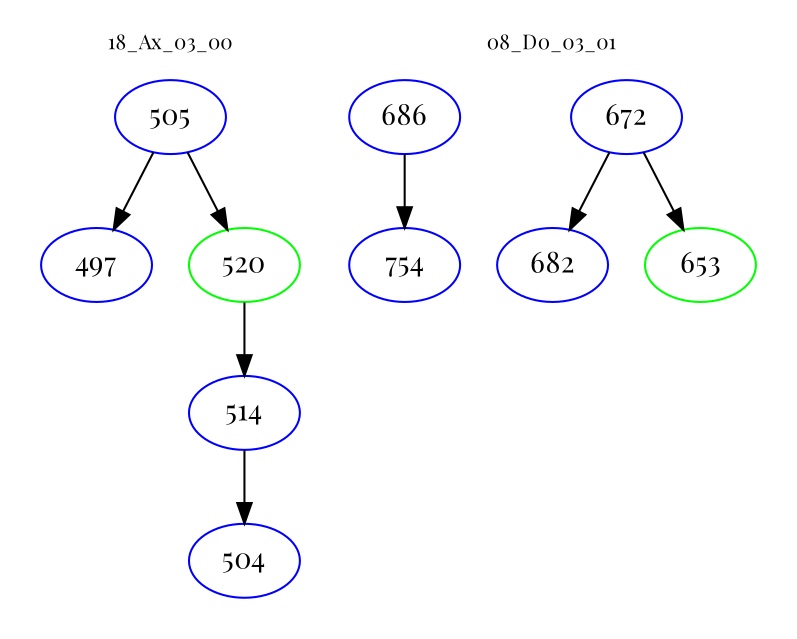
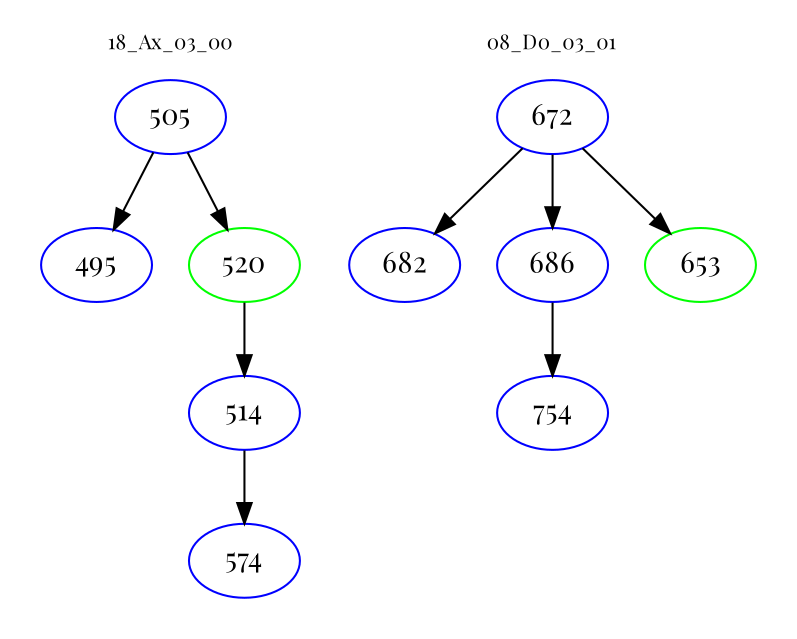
edge "672" -> "686": added
node "497": label "497" -> "495"
node "504": label "504" -> "574"
